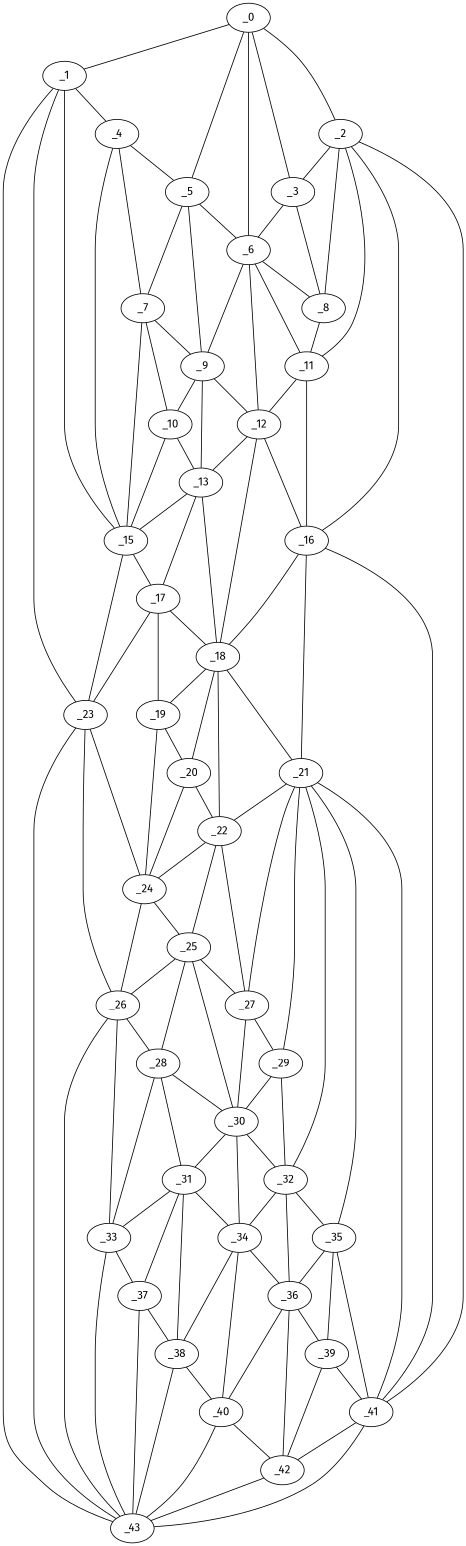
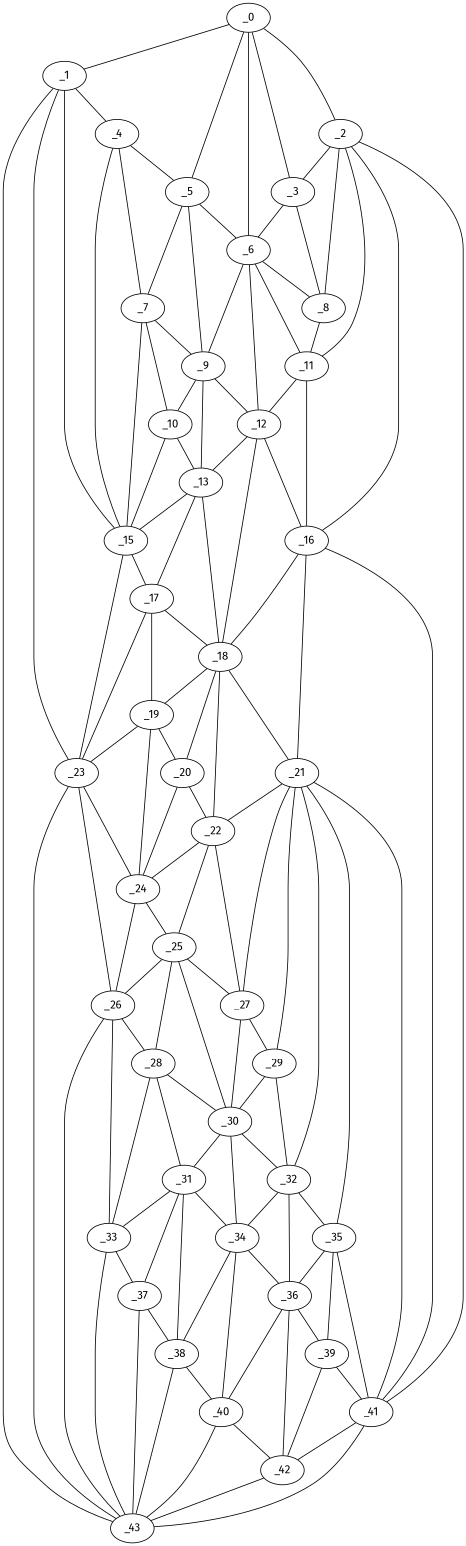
edge "_19" -- "_23": added
